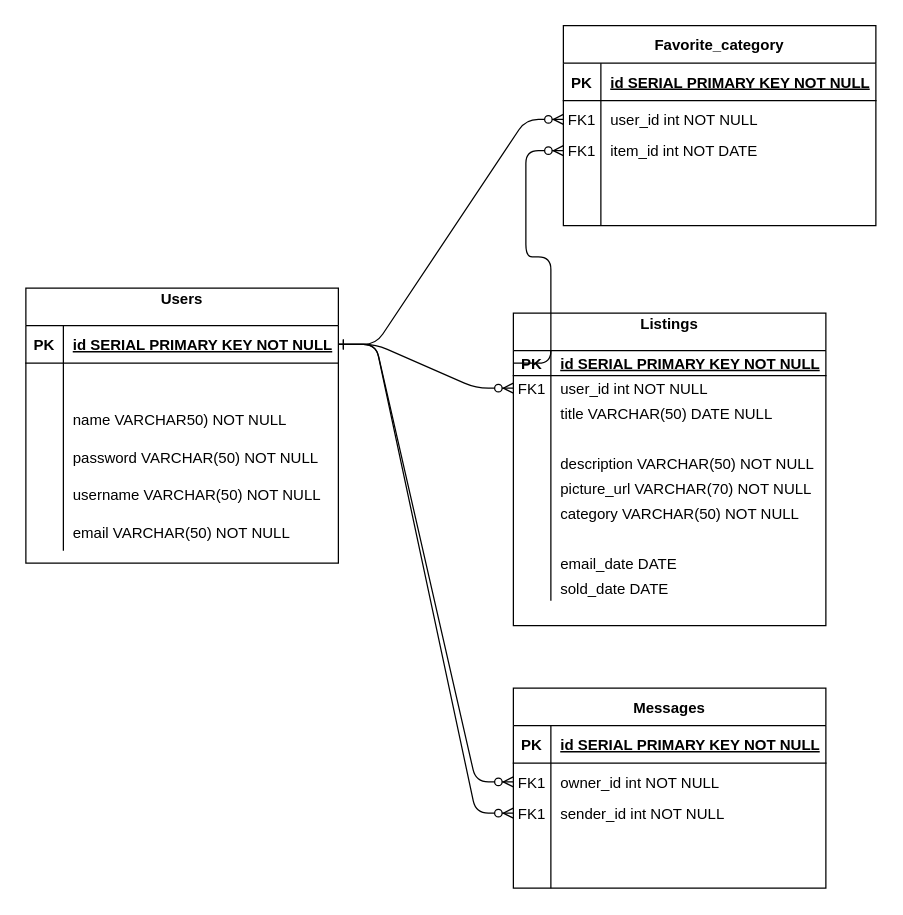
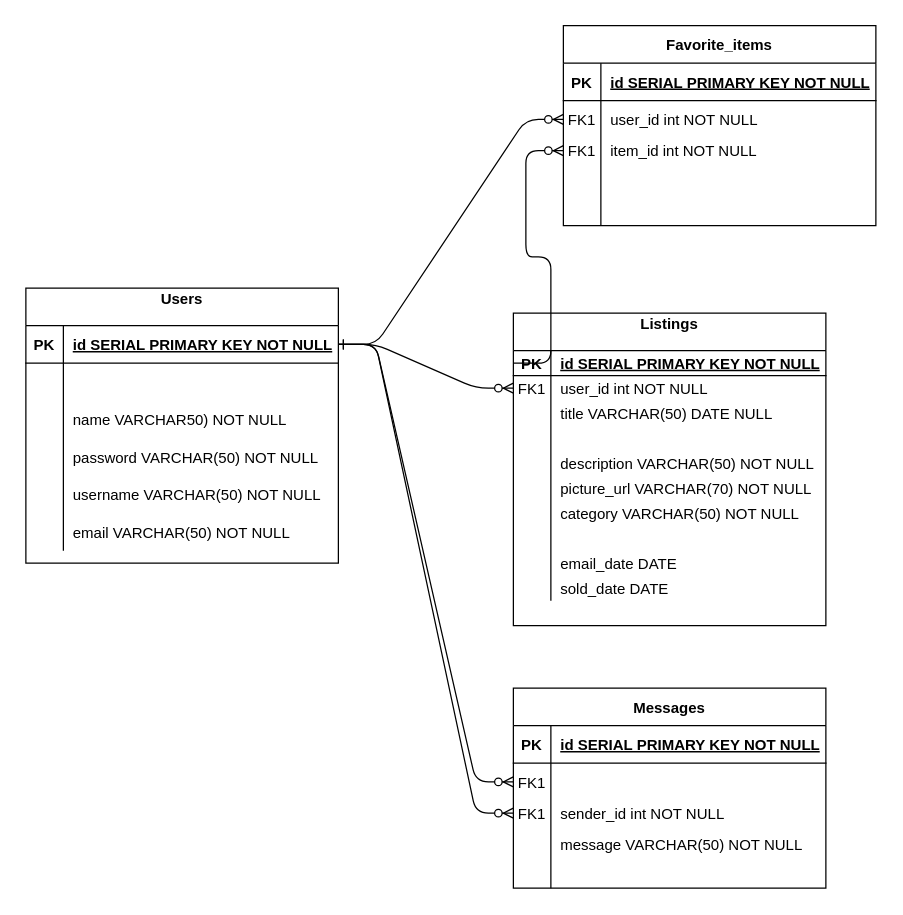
node "Favorite_category": label "Favorite_category" -> "Favorite_items"
node "item_id int NOT DATE": label "item_id int NOT DATE" -> "item_id int NOT NULL"
node "owner_id int NOT NULL": removed
node "message VARCHAR(50) NOT NULL": added
